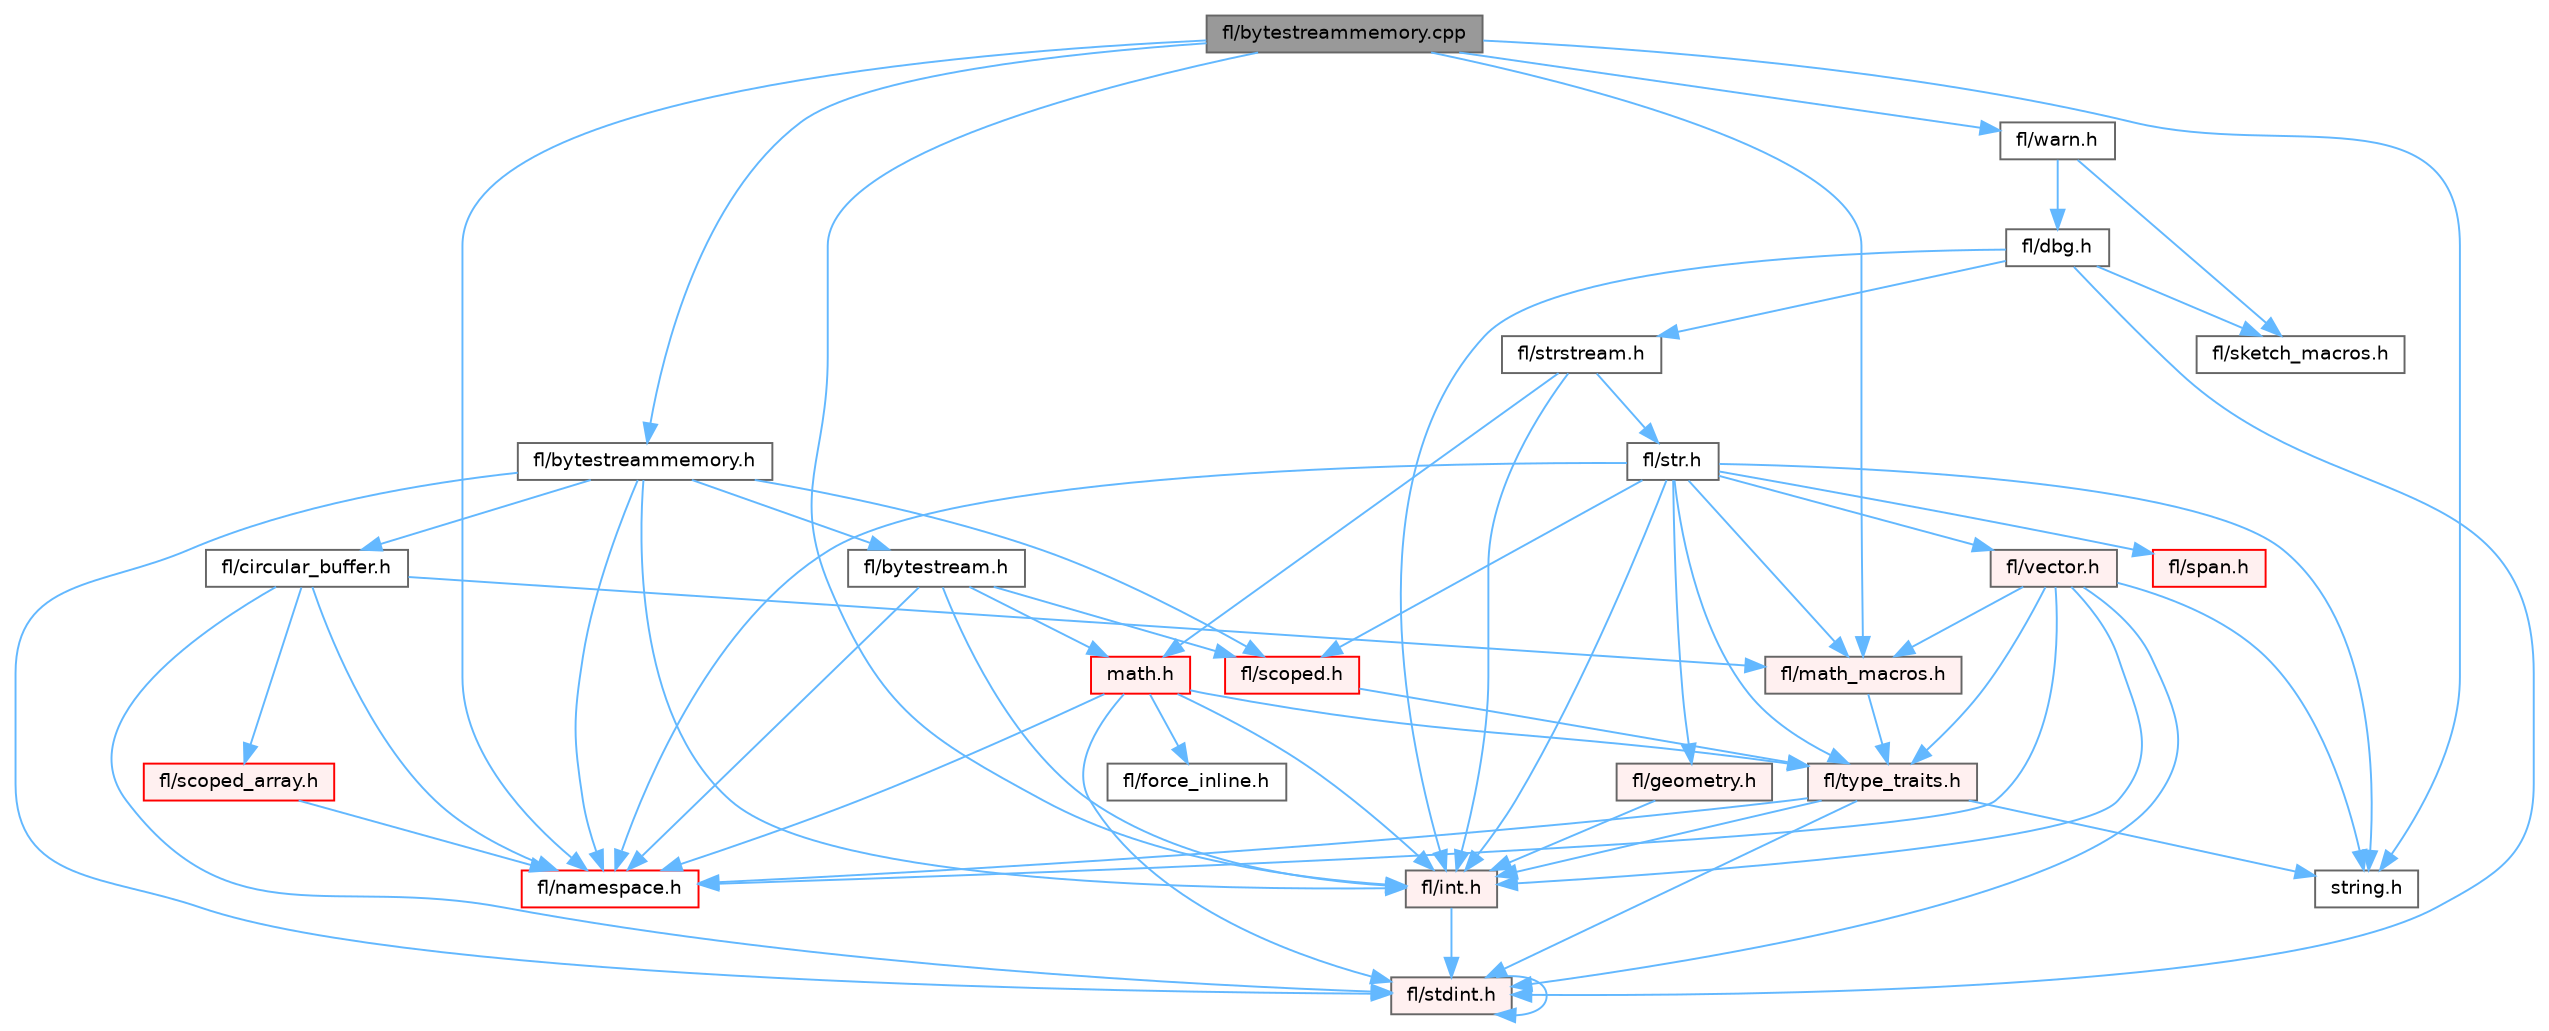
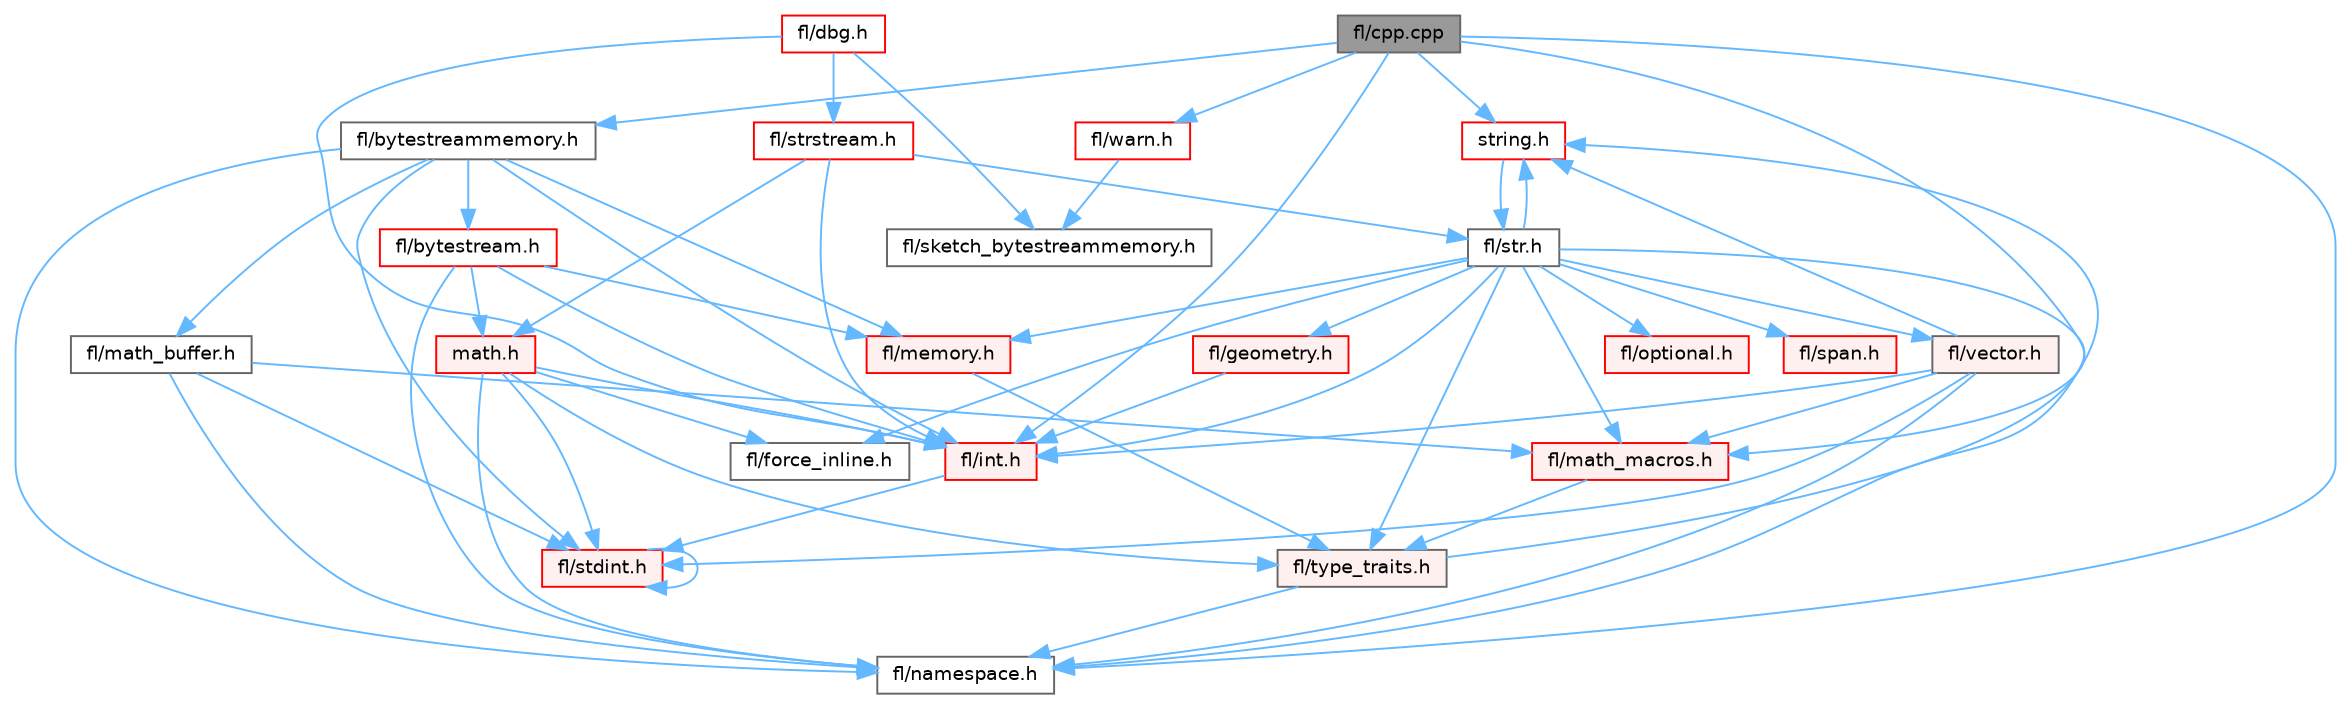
node "fl/bytestreammemory.cpp": label "fl/bytestreammemory.cpp" -> "fl/cpp.cpp"
node "fl/warn.h": color grey40 -> red
edge "string.h" -> "fl/str.h": added
edge "fl/warn.h" -> "fl/dbg.h": removed
node "fl/dbg.h": color grey40 -> red
edge "fl/str.h" -> "fl/force_inline.h": added
node "fl/strstream.h": color grey40 -> red
node "fl/optional.h": added
node "fl/sketch_macros.h": label "fl/sketch_macros.h" -> "fl/sketch_bytestreammemory.h"
node "fl/circular_buffer.h": label "fl/circular_buffer.h" -> "fl/math_buffer.h"
node "fl/bytestream.h": color grey40 -> red
node "fl/scoped.h": label "fl/scoped.h" -> "fl/memory.h"
node "fl/math_macros.h": color grey40 -> red
edge "fl/vector.h" -> "fl/type_traits.h": removed
node "fl/scoped_array.h": removed
node "fl/geometry.h": color grey40 -> red
edge "fl/type_traits.h" -> "fl/int.h": removed
edge "fl/type_traits.h" -> "fl/stdint.h": removed
node "fl/namespace.h": color red -> grey40
node "fl/int.h": color grey40 -> red
node "string.h": color grey40 -> red
edge "fl/dbg.h" -> "fl/stdint.h": removed
node "fl/stdint.h": color grey40 -> red
